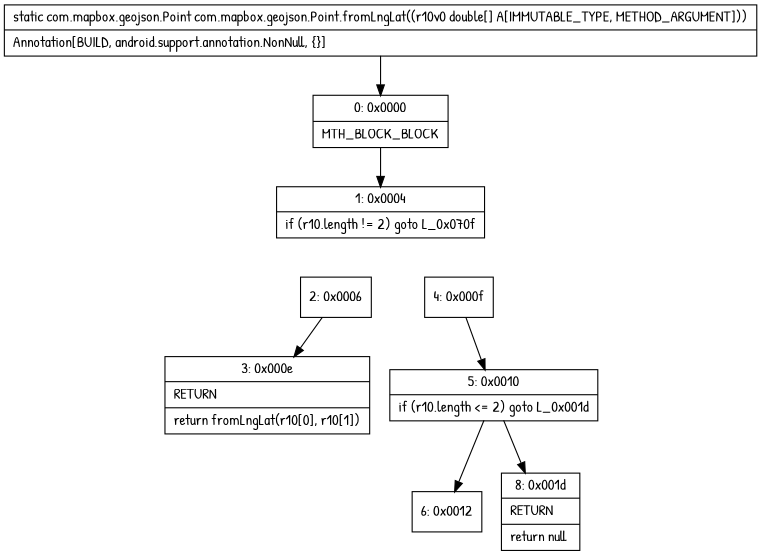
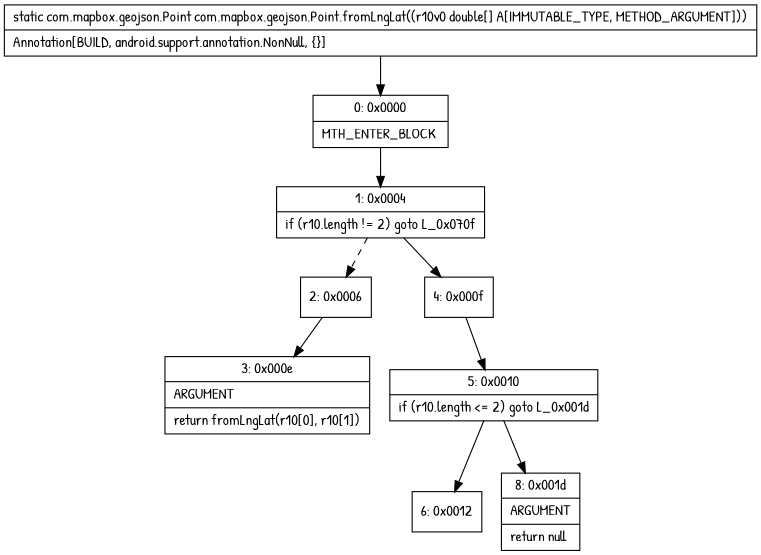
node "0: 0x0000": text "MTH_BLOCK_BLOCK" -> "MTH_ENTER_BLOCK"
edge "1: 0x0004" -> "2: 0x0006": added
edge "1: 0x0004" -> "4: 0x000f": added
node "3: 0x000e": text "RETURN" -> "ARGUMENT"
node "8: 0x001d": text "RETURN" -> "ARGUMENT"
